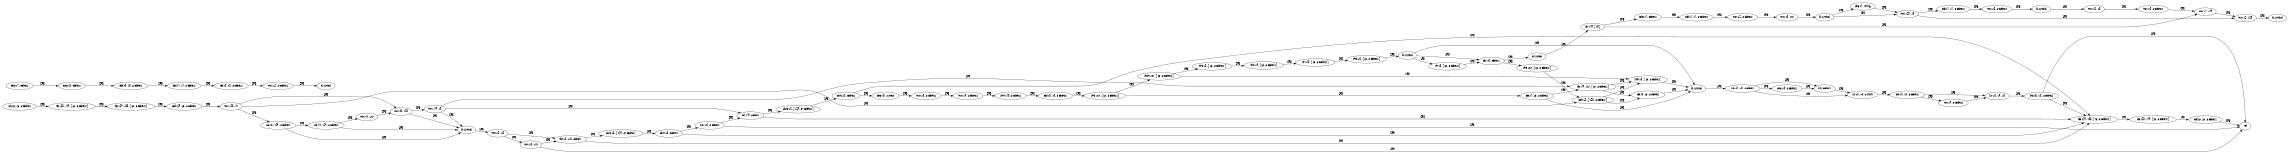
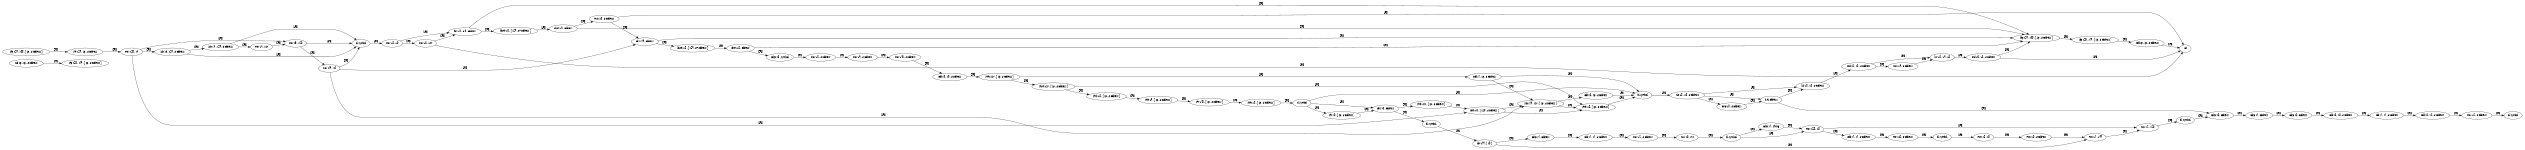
edge "cmp w8 , # address" -> "b.hs address": label "DFG" -> "CFG"
node "lsl w8 , w8 , # sturh": label "lsl w8 , w8 , # sturh" -> "lsl w8 , w8 , # address"
node "strh w10 , # address": label "strh w10 , # address" -> "mov w10 , # address"
edge "ldrb w8 , [ x20 , # address ]" -> "add x0 , sp , # address": now "ldrb w8 , [ x20 , # address ]" -> "stp x19 , xzr , [ sp , # address ]"
edge "stp x20 , x19 , [ sp , # address ]" -> "stp x29 , x30 , [ sp , # address ]": removed, label "CFG"
node "add x29 , sp , # address": label "add x29 , sp , # address" -> "str x29 , sp , # address"
node "adrp x0 , address": added
edge "ldp x20 , x19 , [ sp , # address ]" -> "add sp , sp , # address": label "DFG" -> "CFG"
